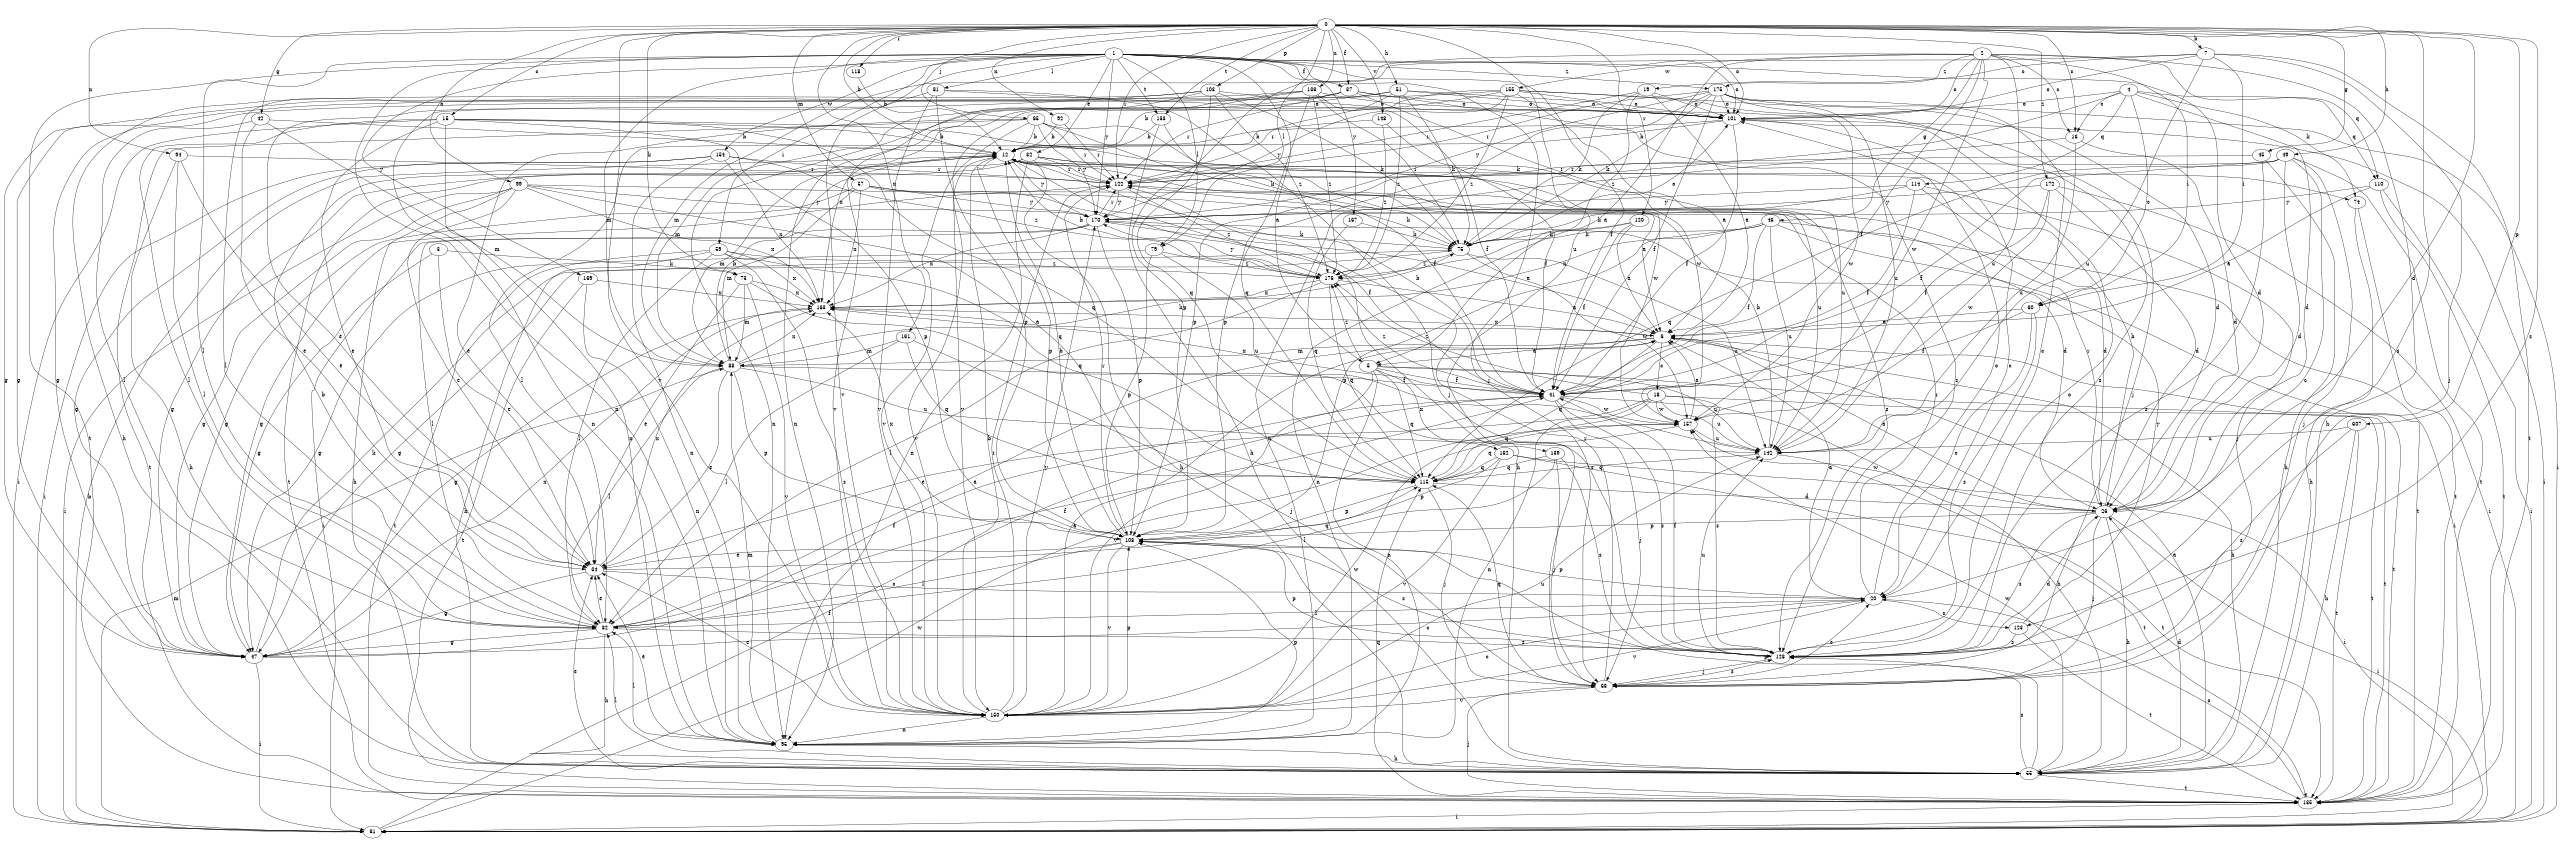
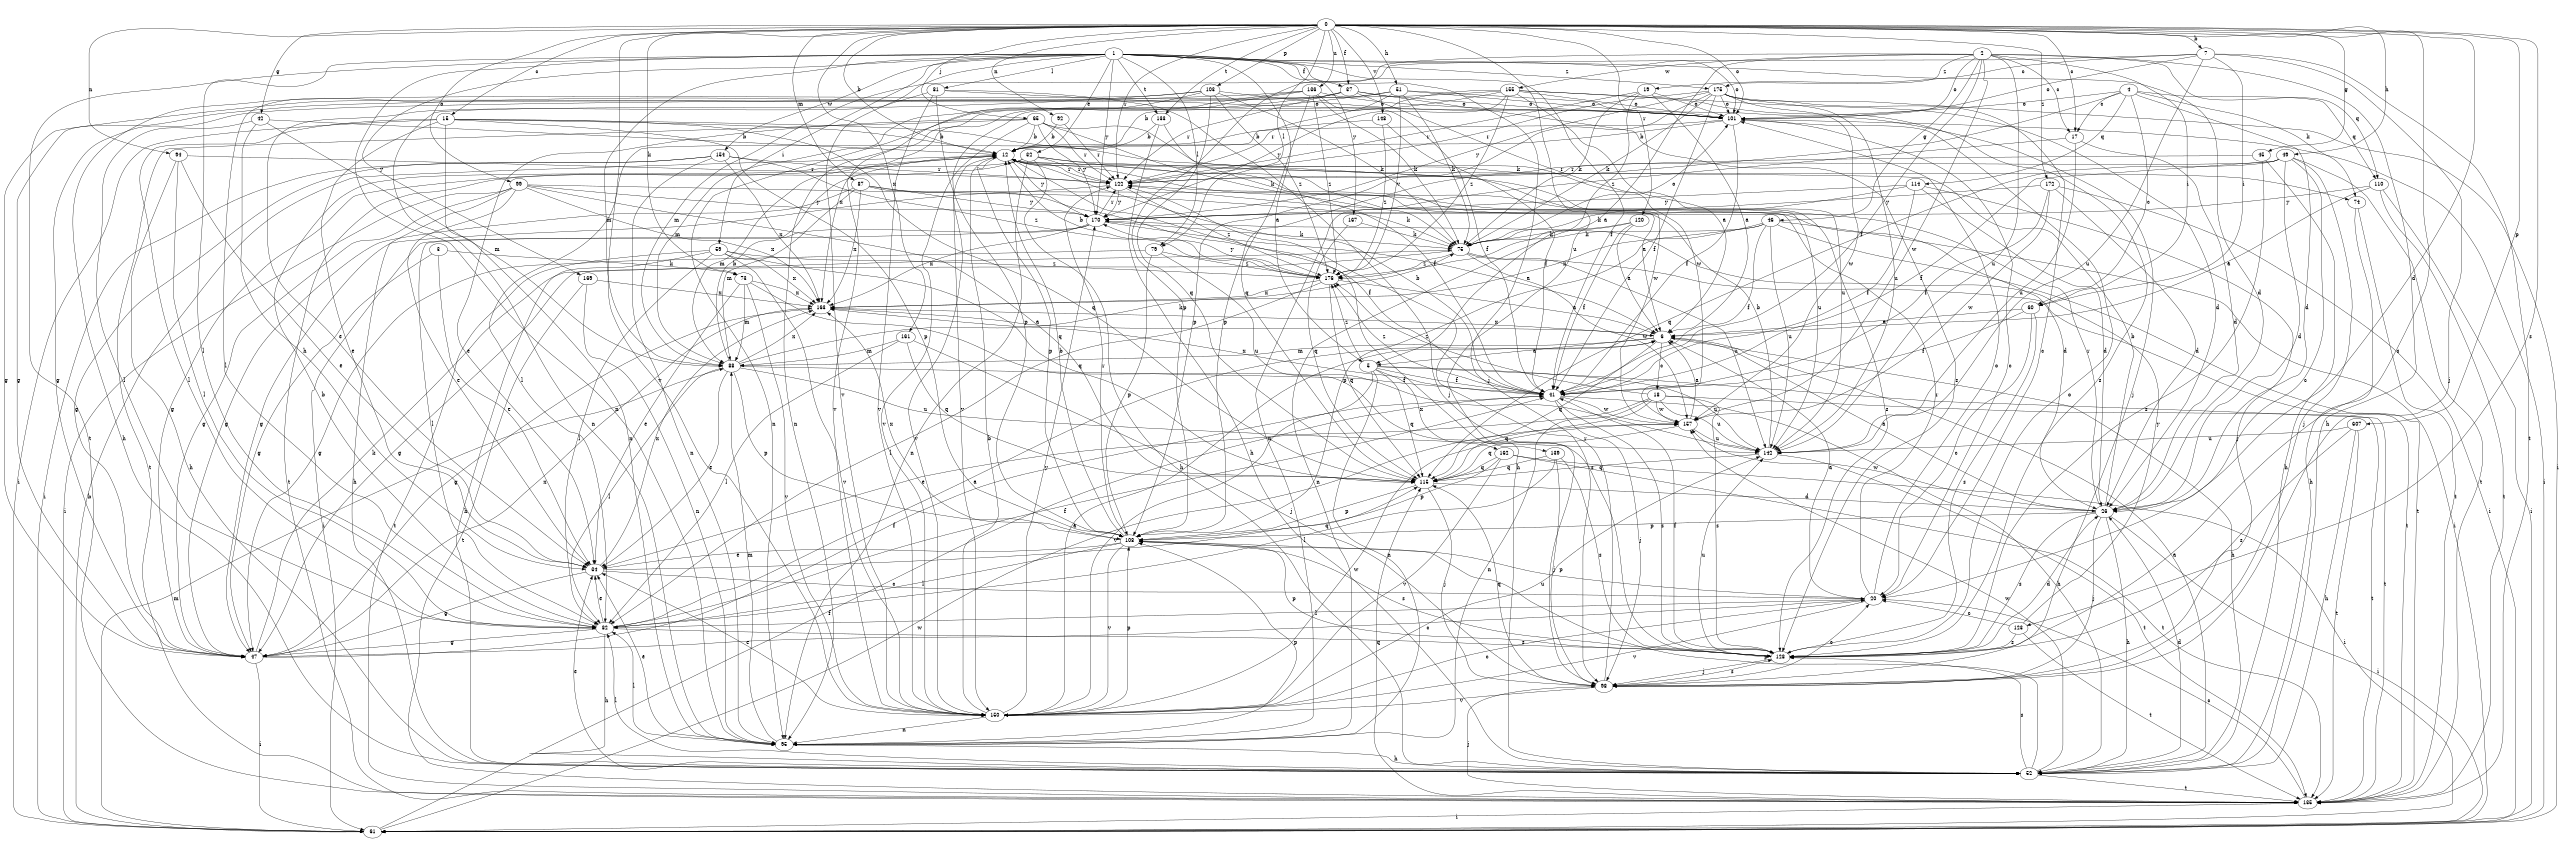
node "118": removed
node "16": label "16" -> "17"
edge "136" -> "75": label "i" -> "k"
node "57": label "57" -> "87"
edge "51" -> "176": label "z" -> "v"
edge "42" -> "34": label "e" -> "h"
edge "170" -> "108": removed, label "p"
edge "6" -> "135": now "75" -> "135"
edge "150" -> "122": removed, label "r"
edge "59" -> "150": label "s" -> "v"
edge "20" -> "123": reversed
node "68": label "68" -> "98"
node "55": label "55" -> "52"
